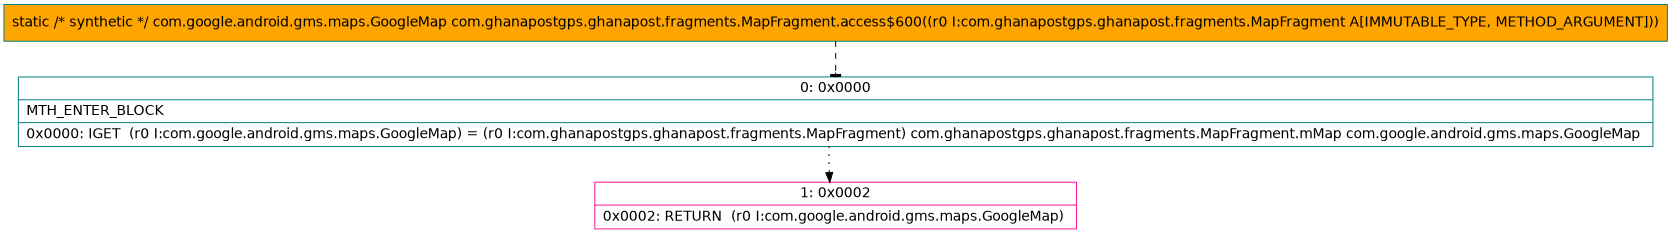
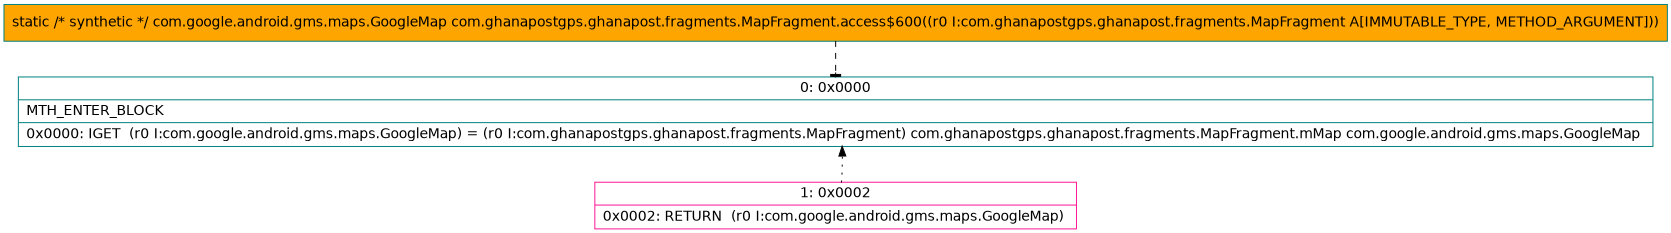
edge "0: 0x0000" -> "1: 0x0002": reversed
